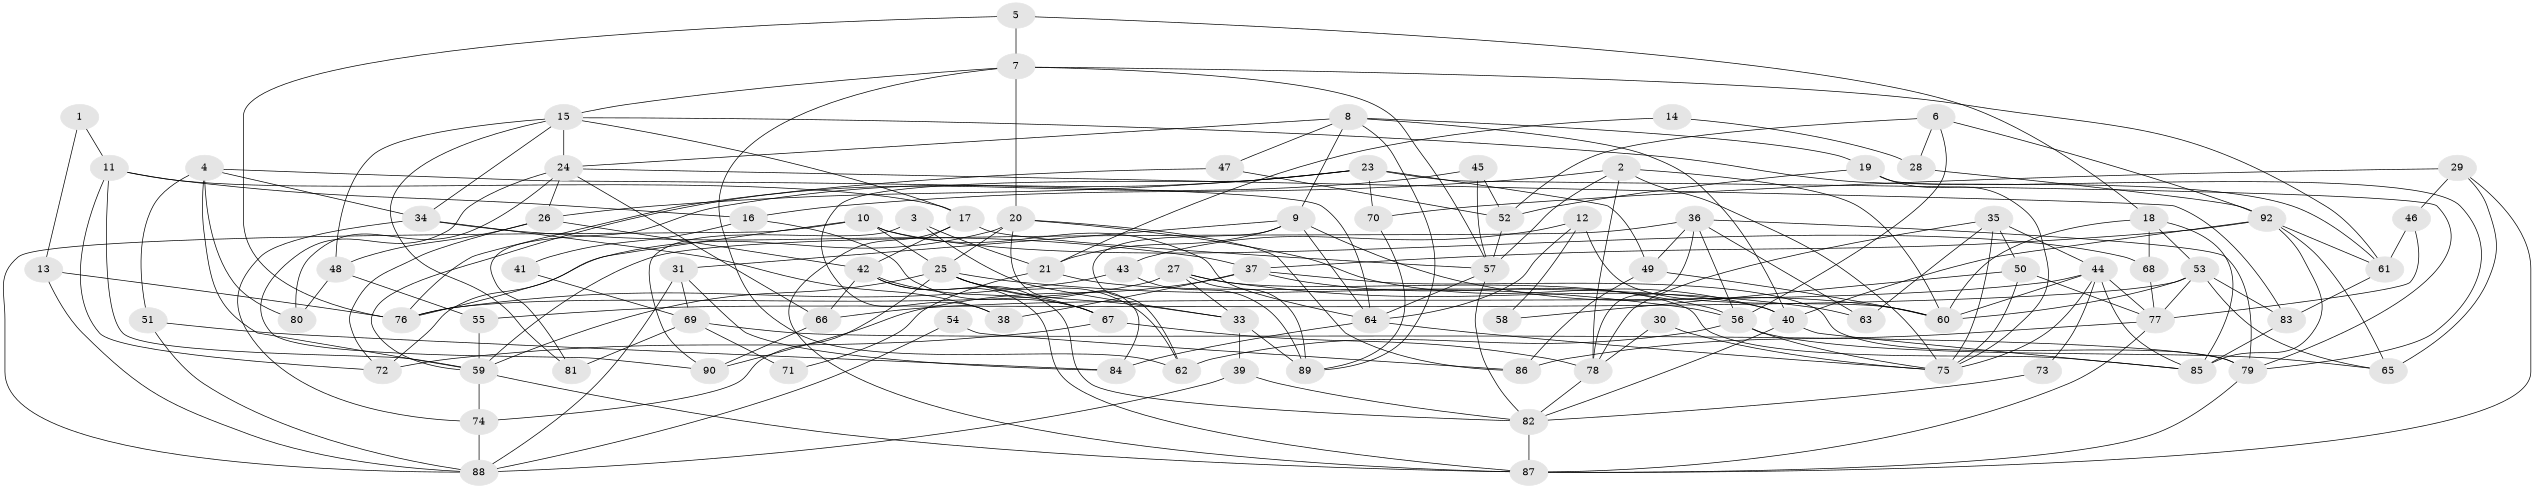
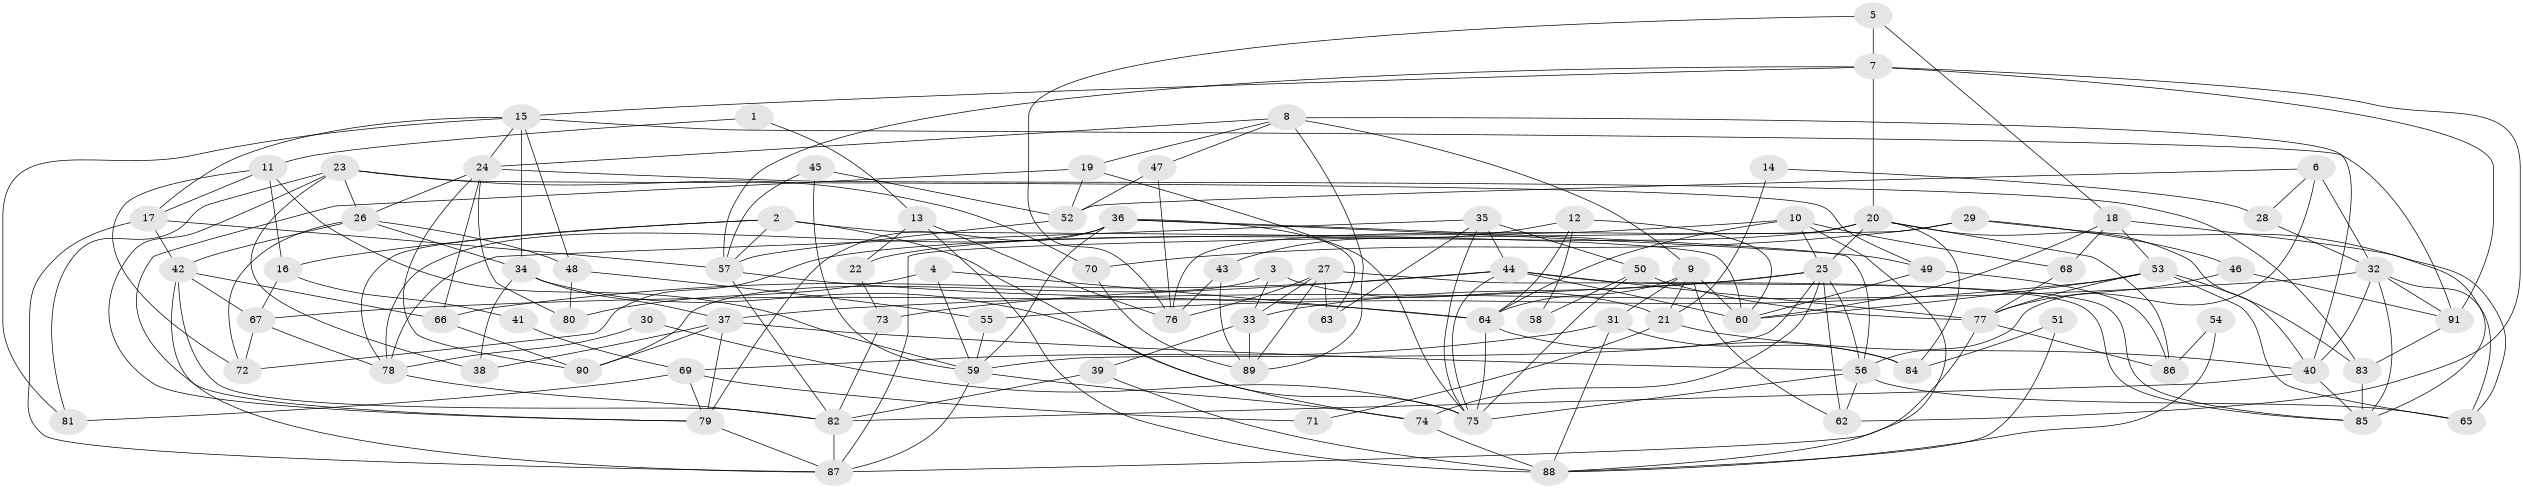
edge "4" -- "34": now "26" -- "34"
node "92": label "92" -> "32"
edge "4" -- "51": removed
node "22": added
node "61": label "61" -> "91"
